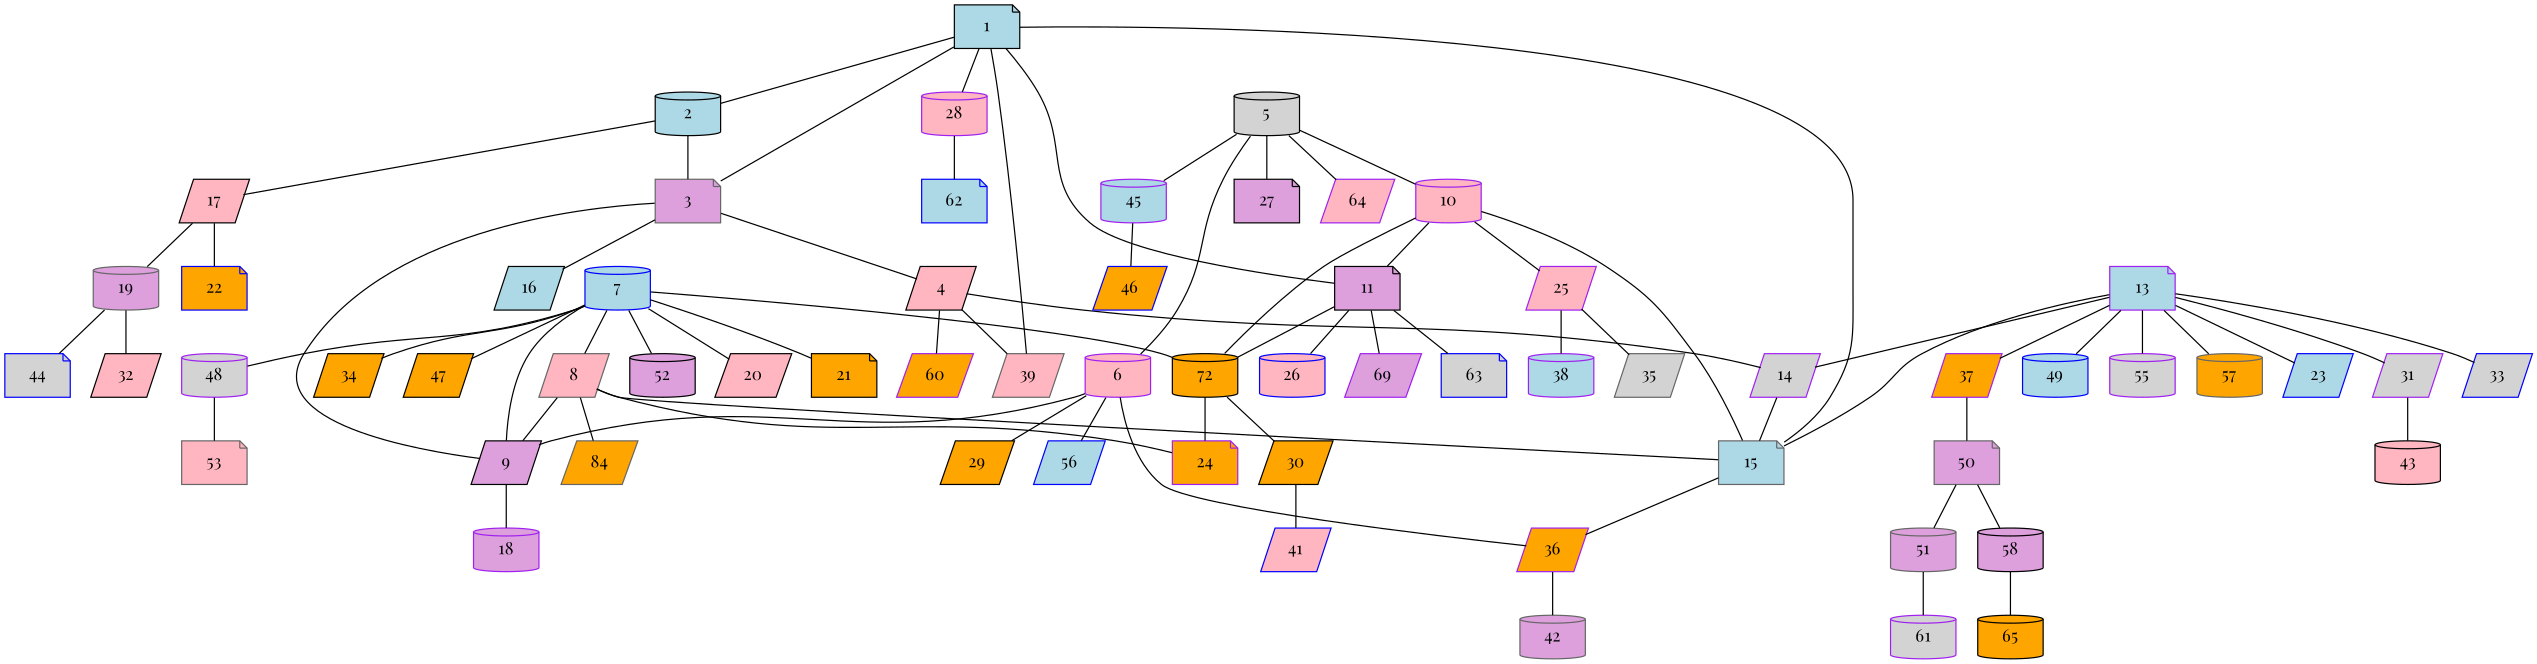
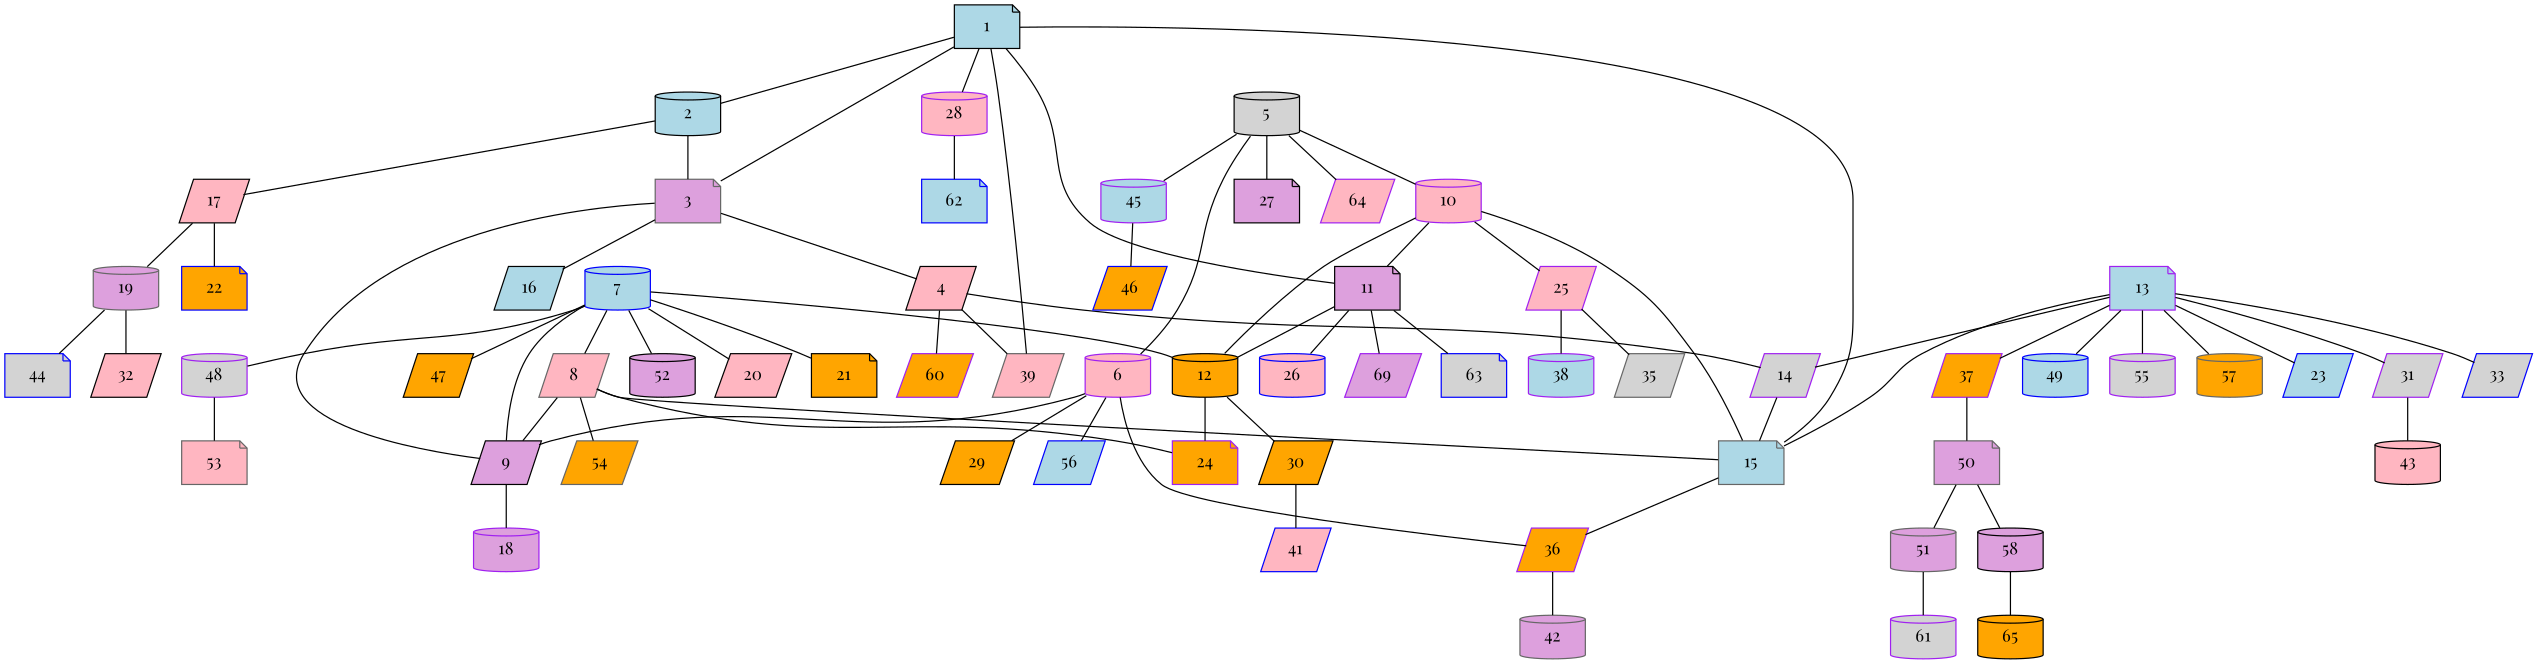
node "34": removed
node "72": label "72" -> "12"
node "84": label "84" -> "54"
